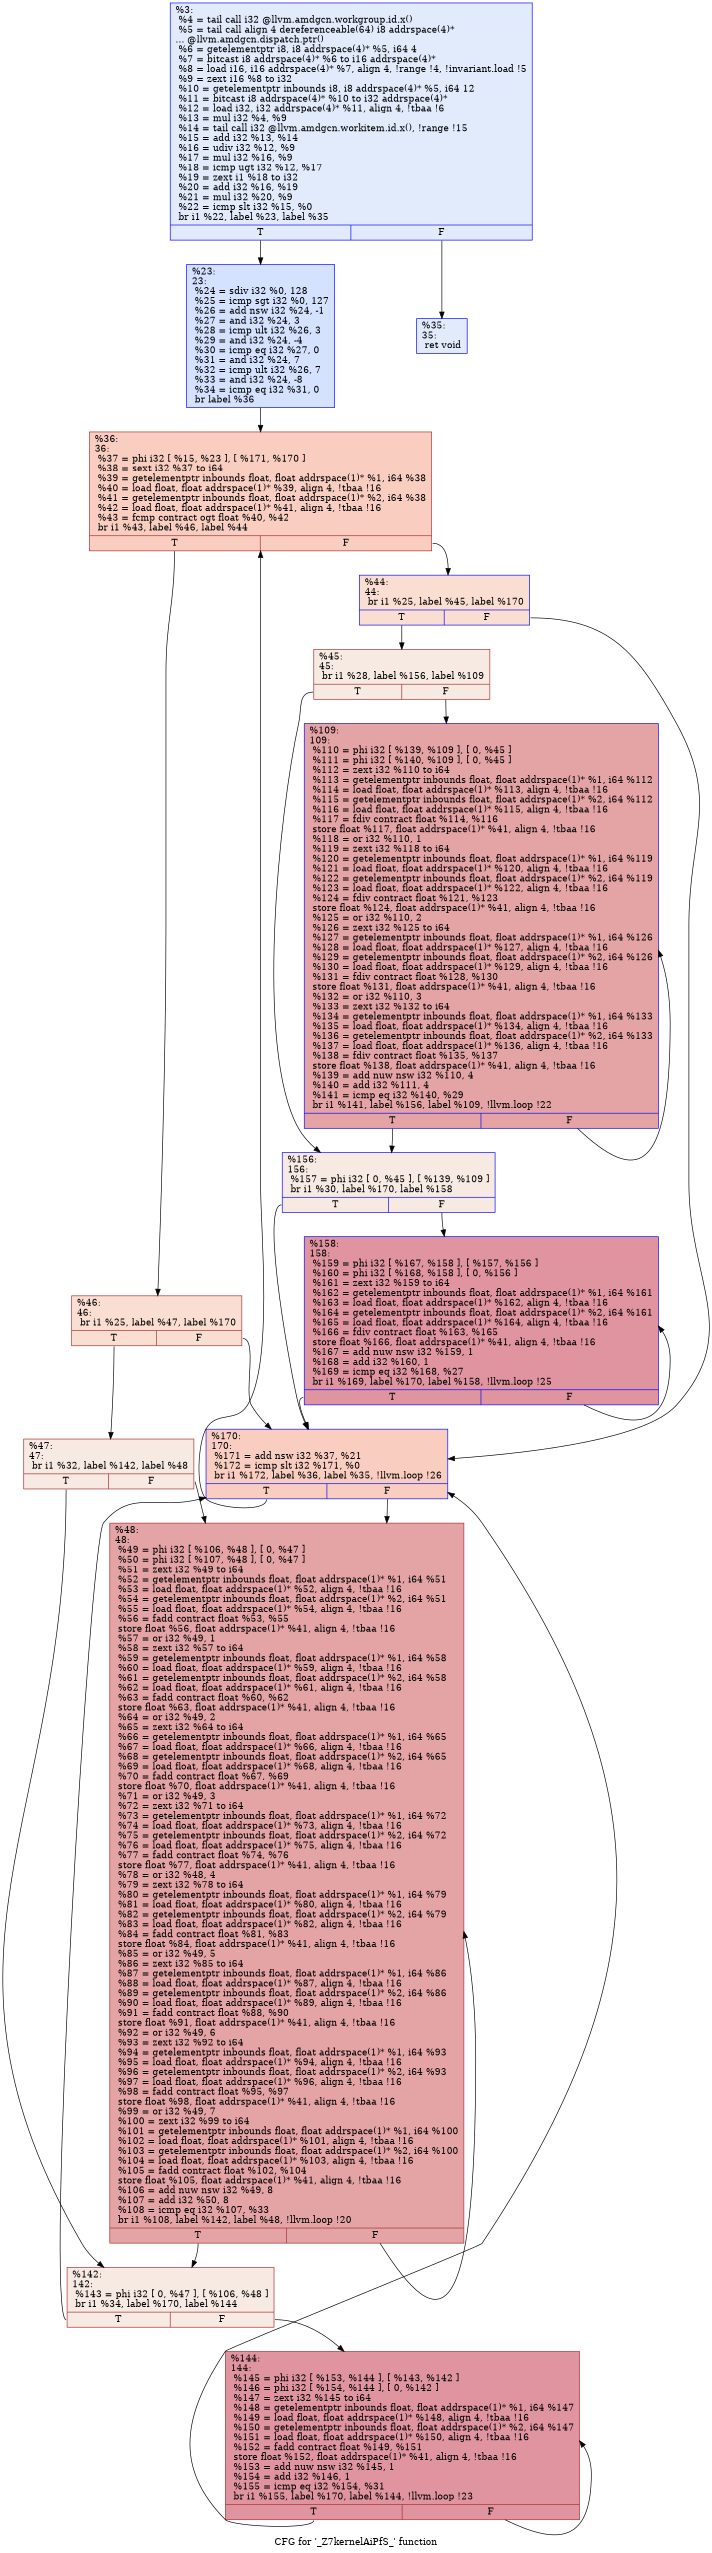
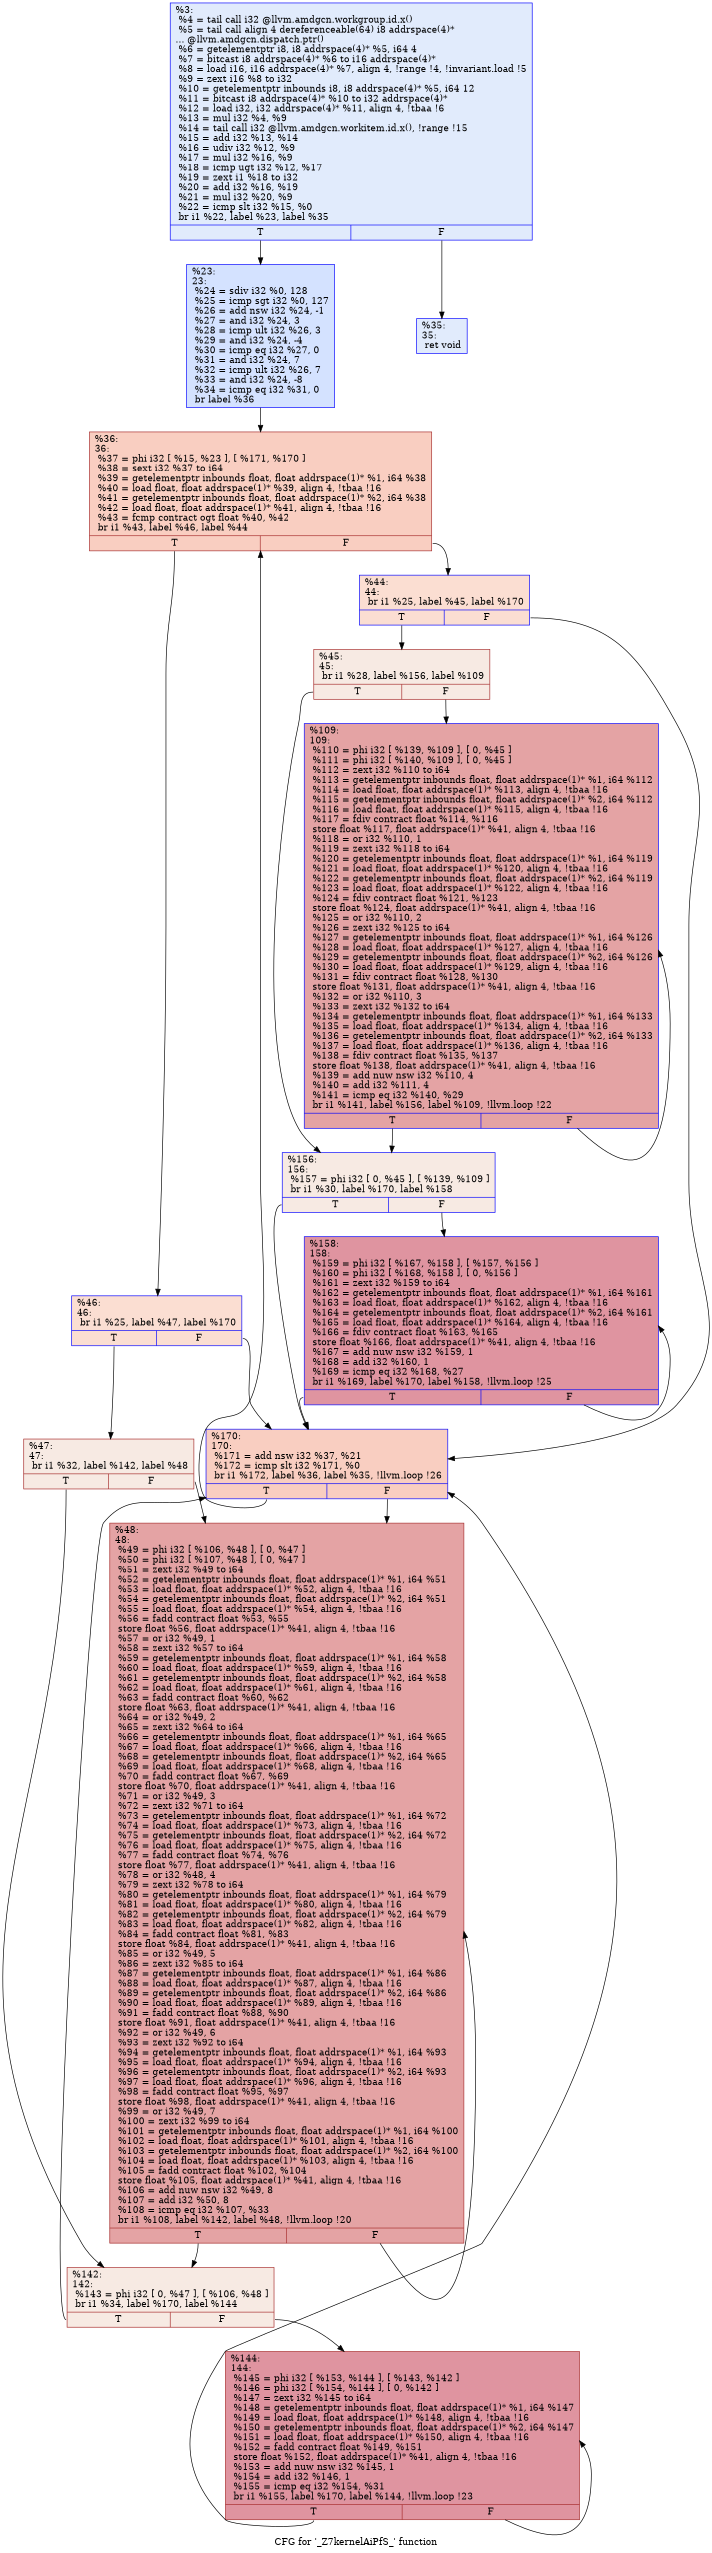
node "%46:": color brown -> blue
